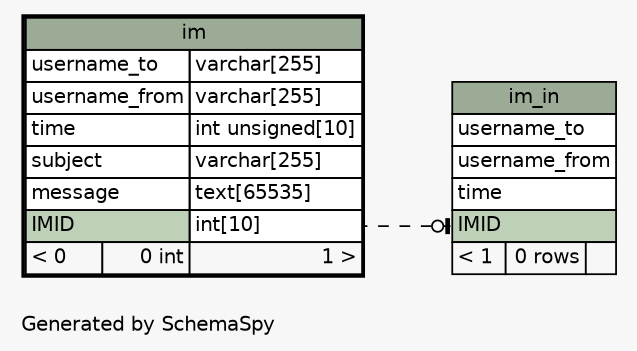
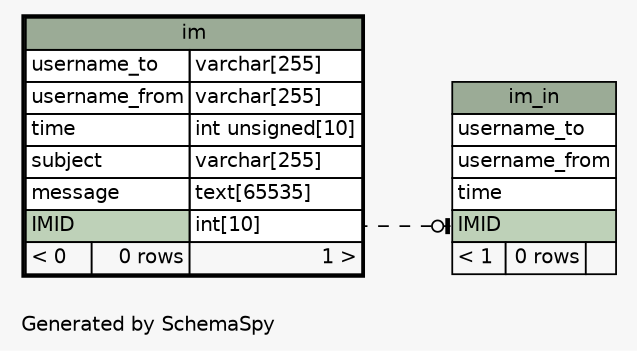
node "im": text "0 int" -> "0 rows"
